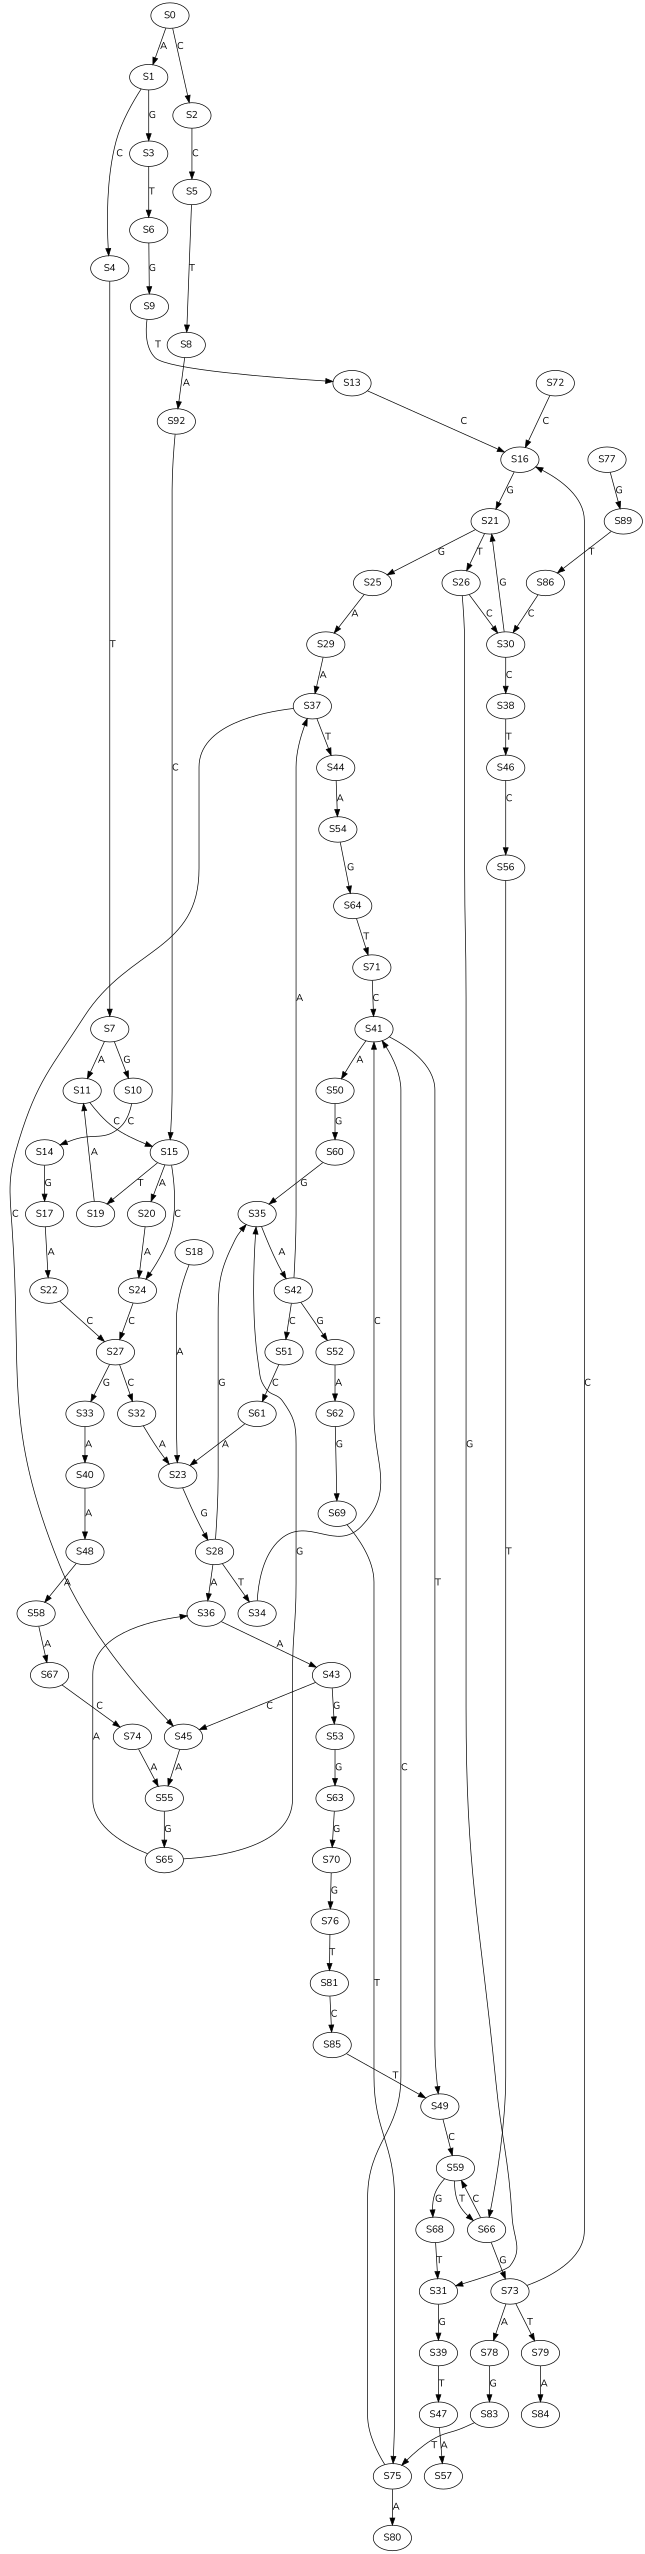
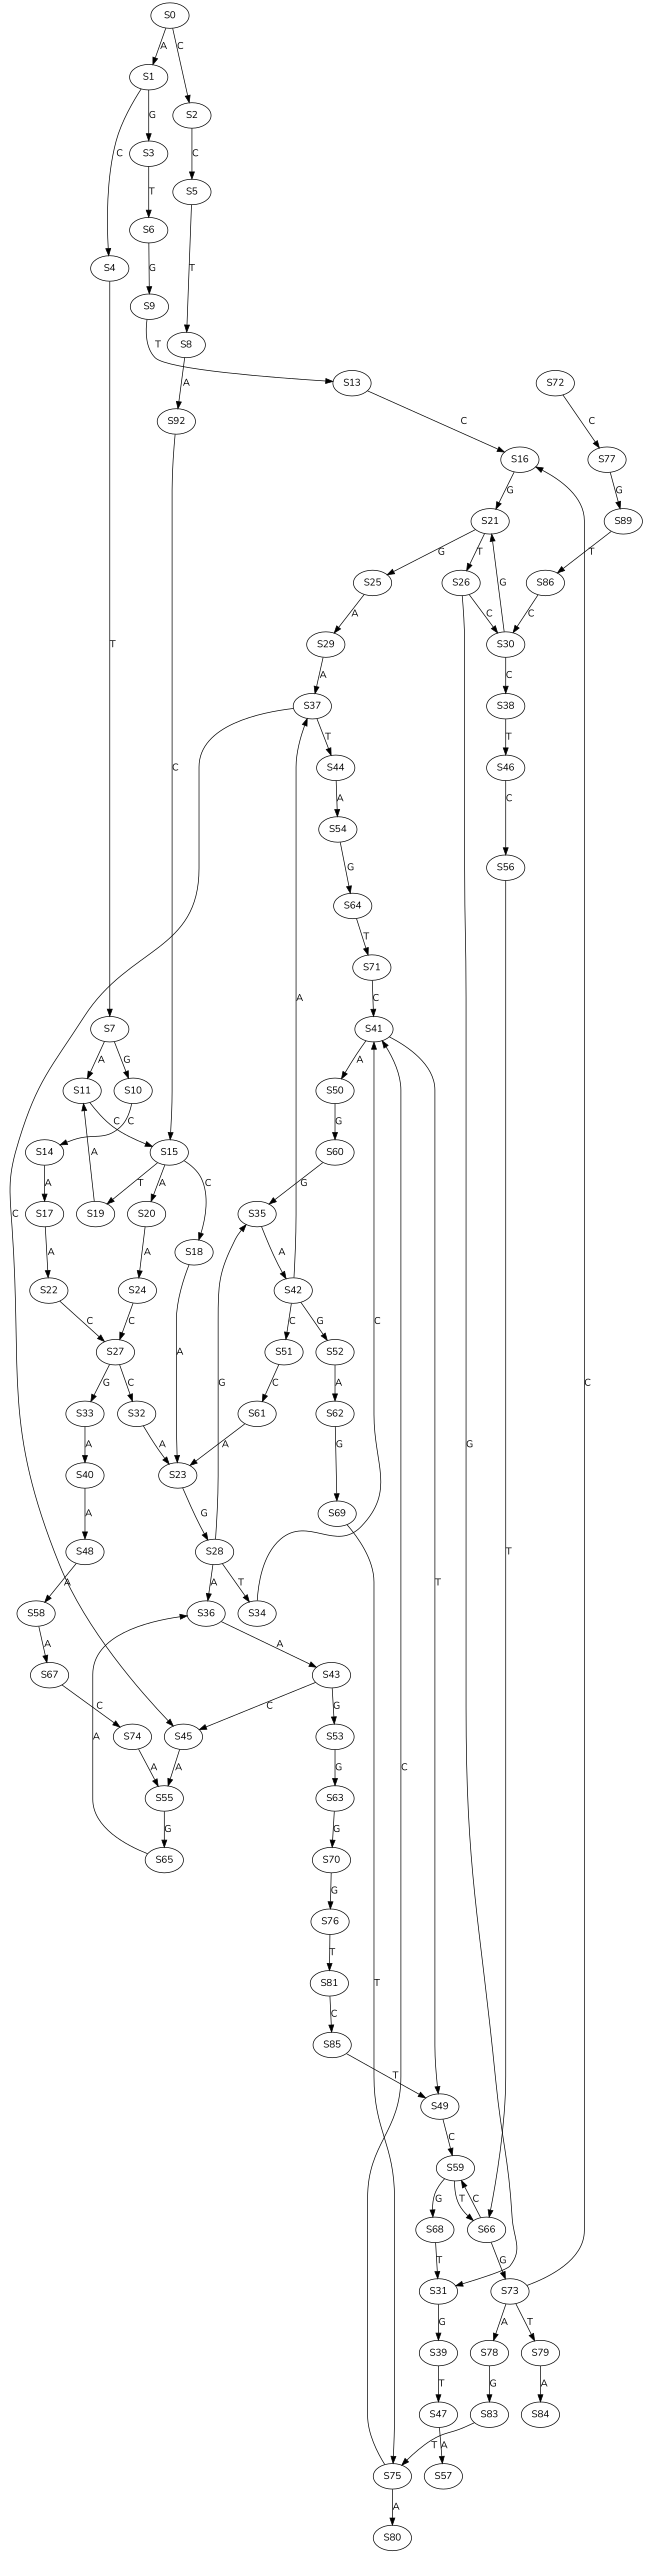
edge "S72" -> "S16": now "S72" -> "S77"
edge "S14" -> "S17": label "G" -> "A"
edge "S15" -> "S24": now "S15" -> "S18"
edge "S65" -> "S35": removed, label "G"
